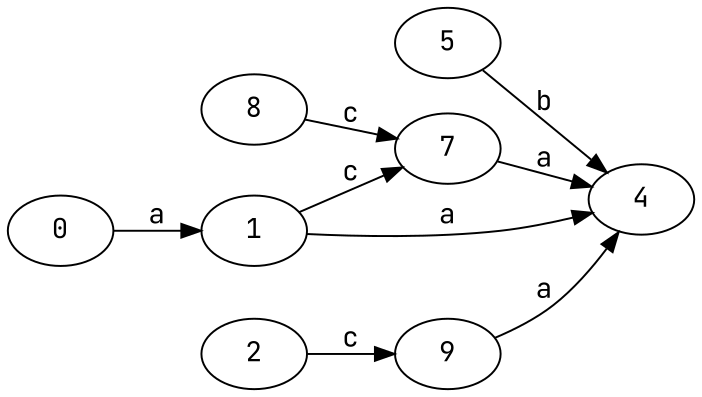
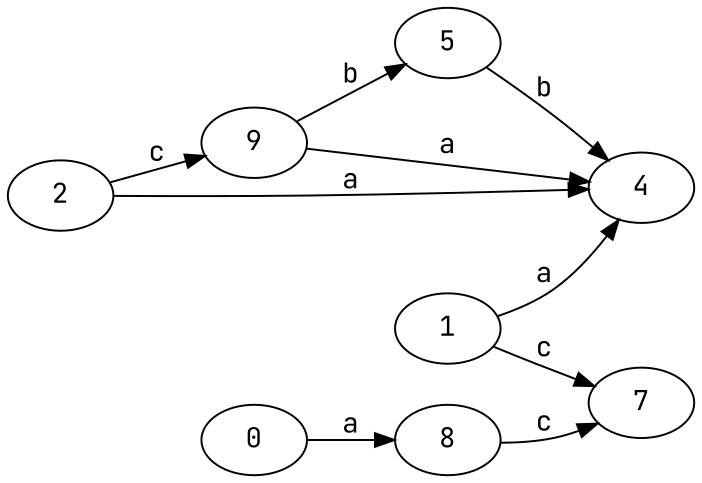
edge "9" -> "5": added, label "b"
edge "7" -> "4": now "2" -> "4"
edge "0" -> "1": now "0" -> "8"
